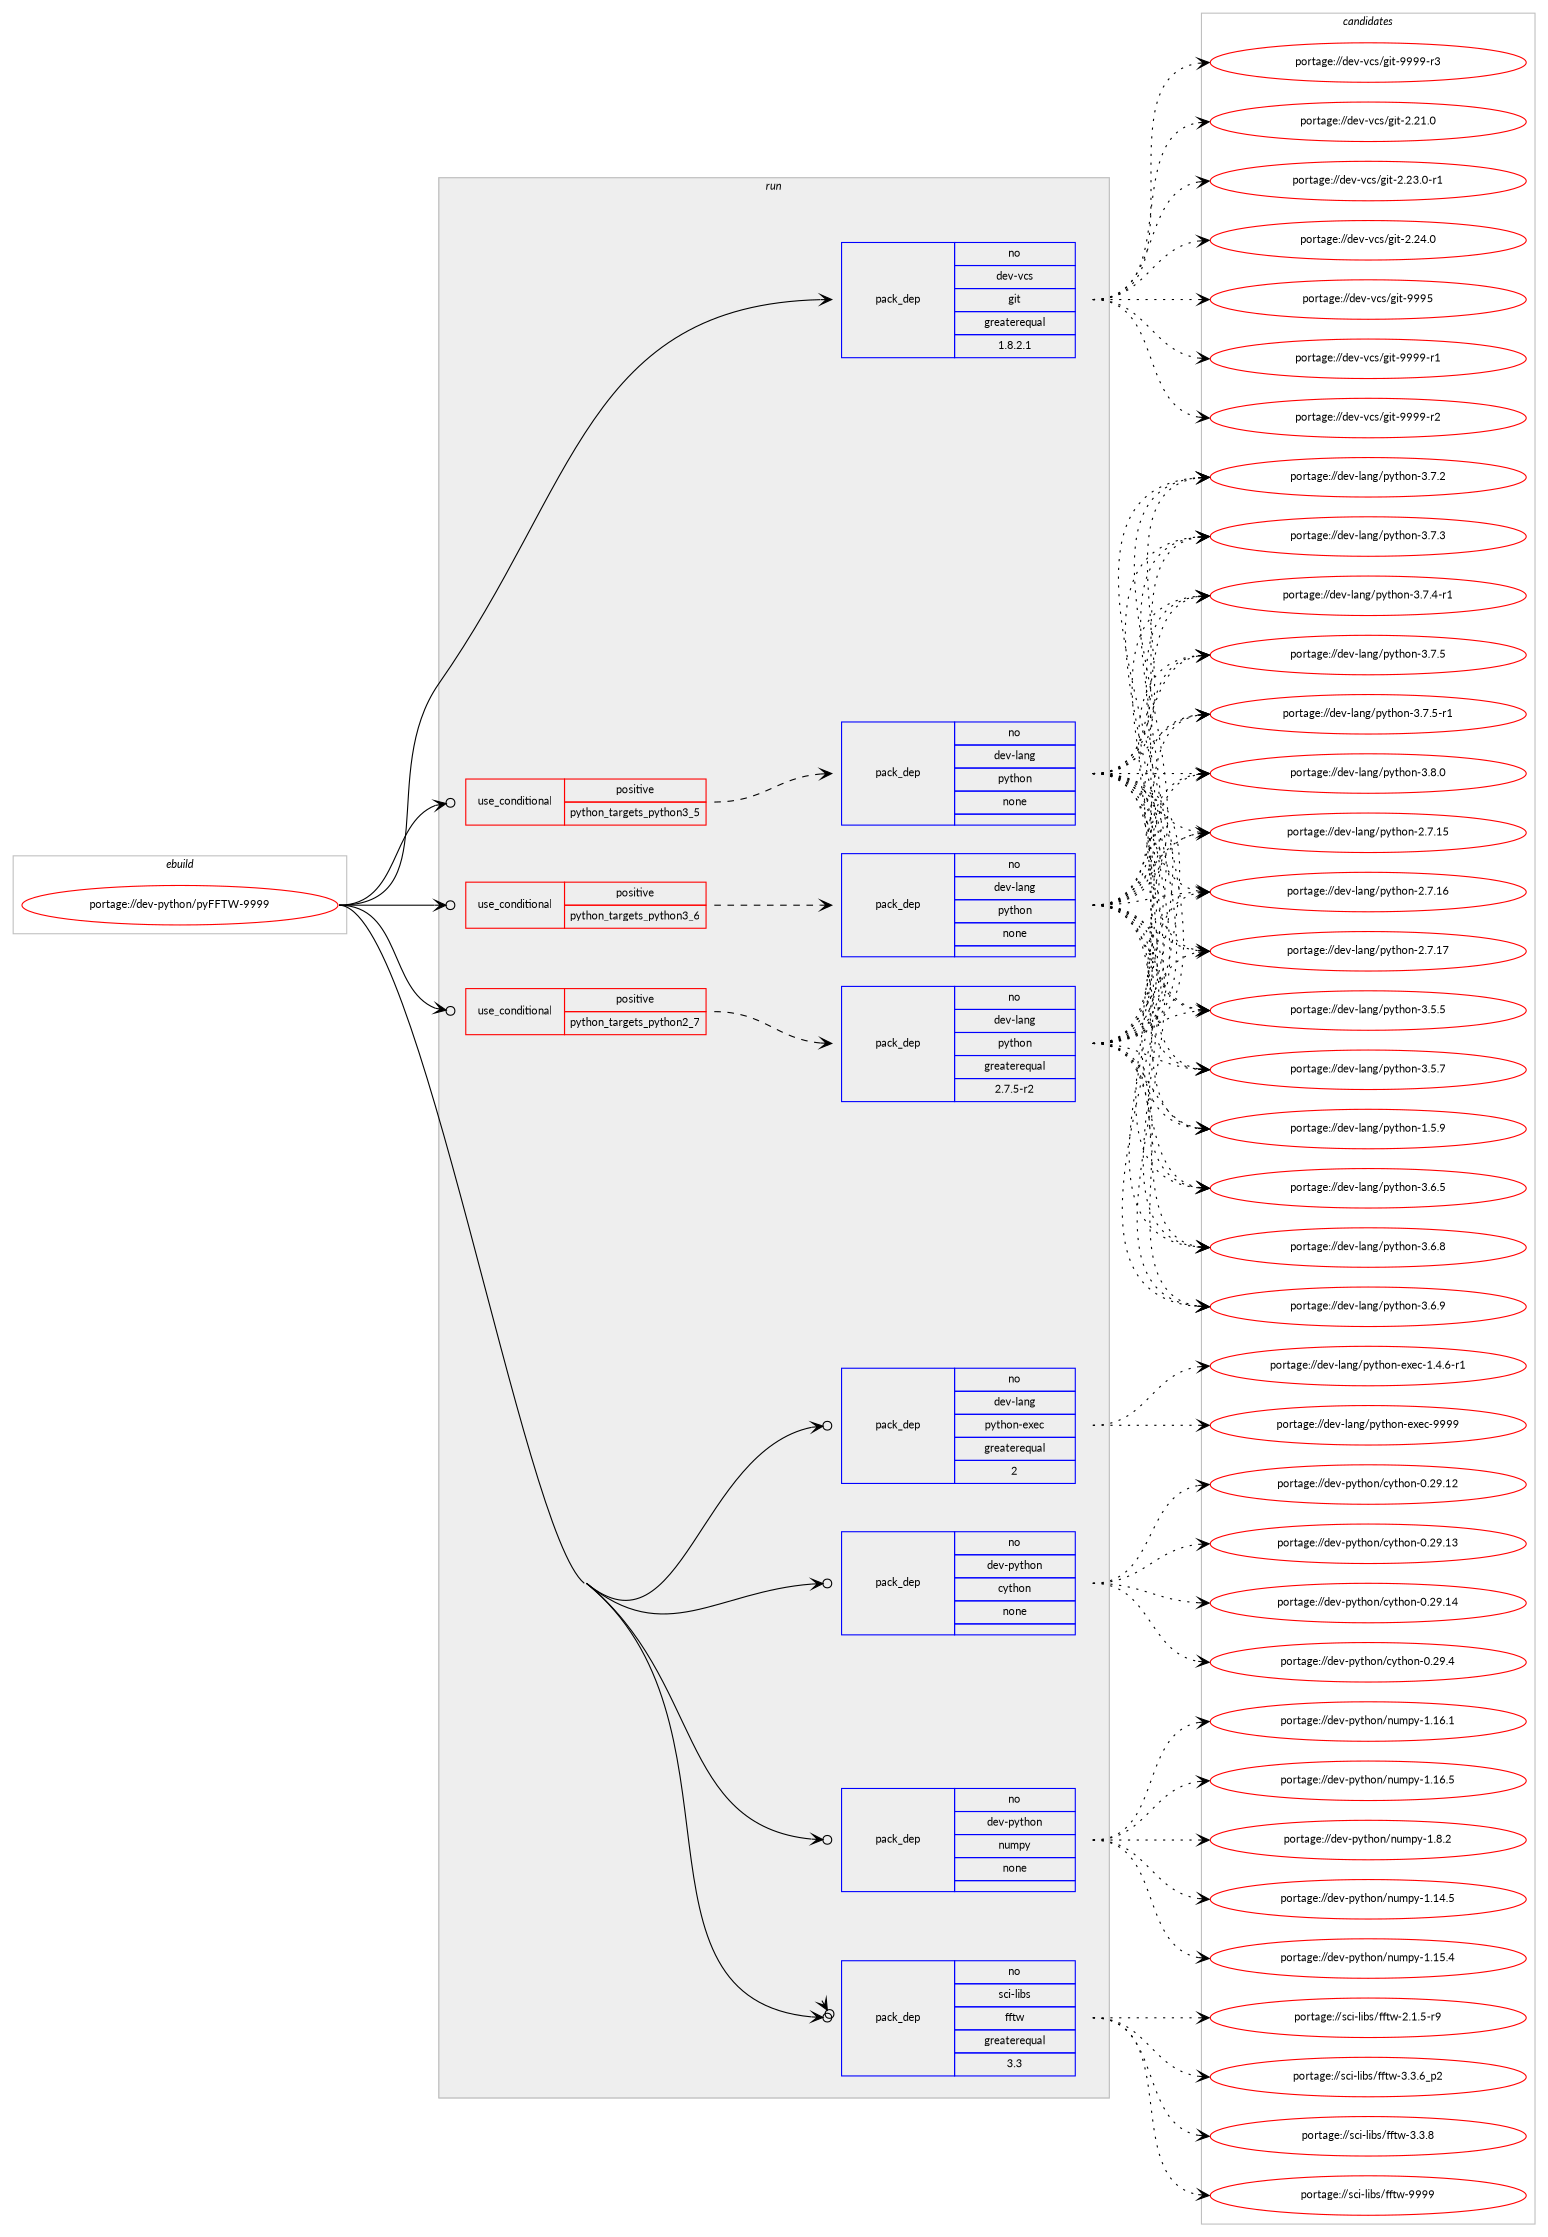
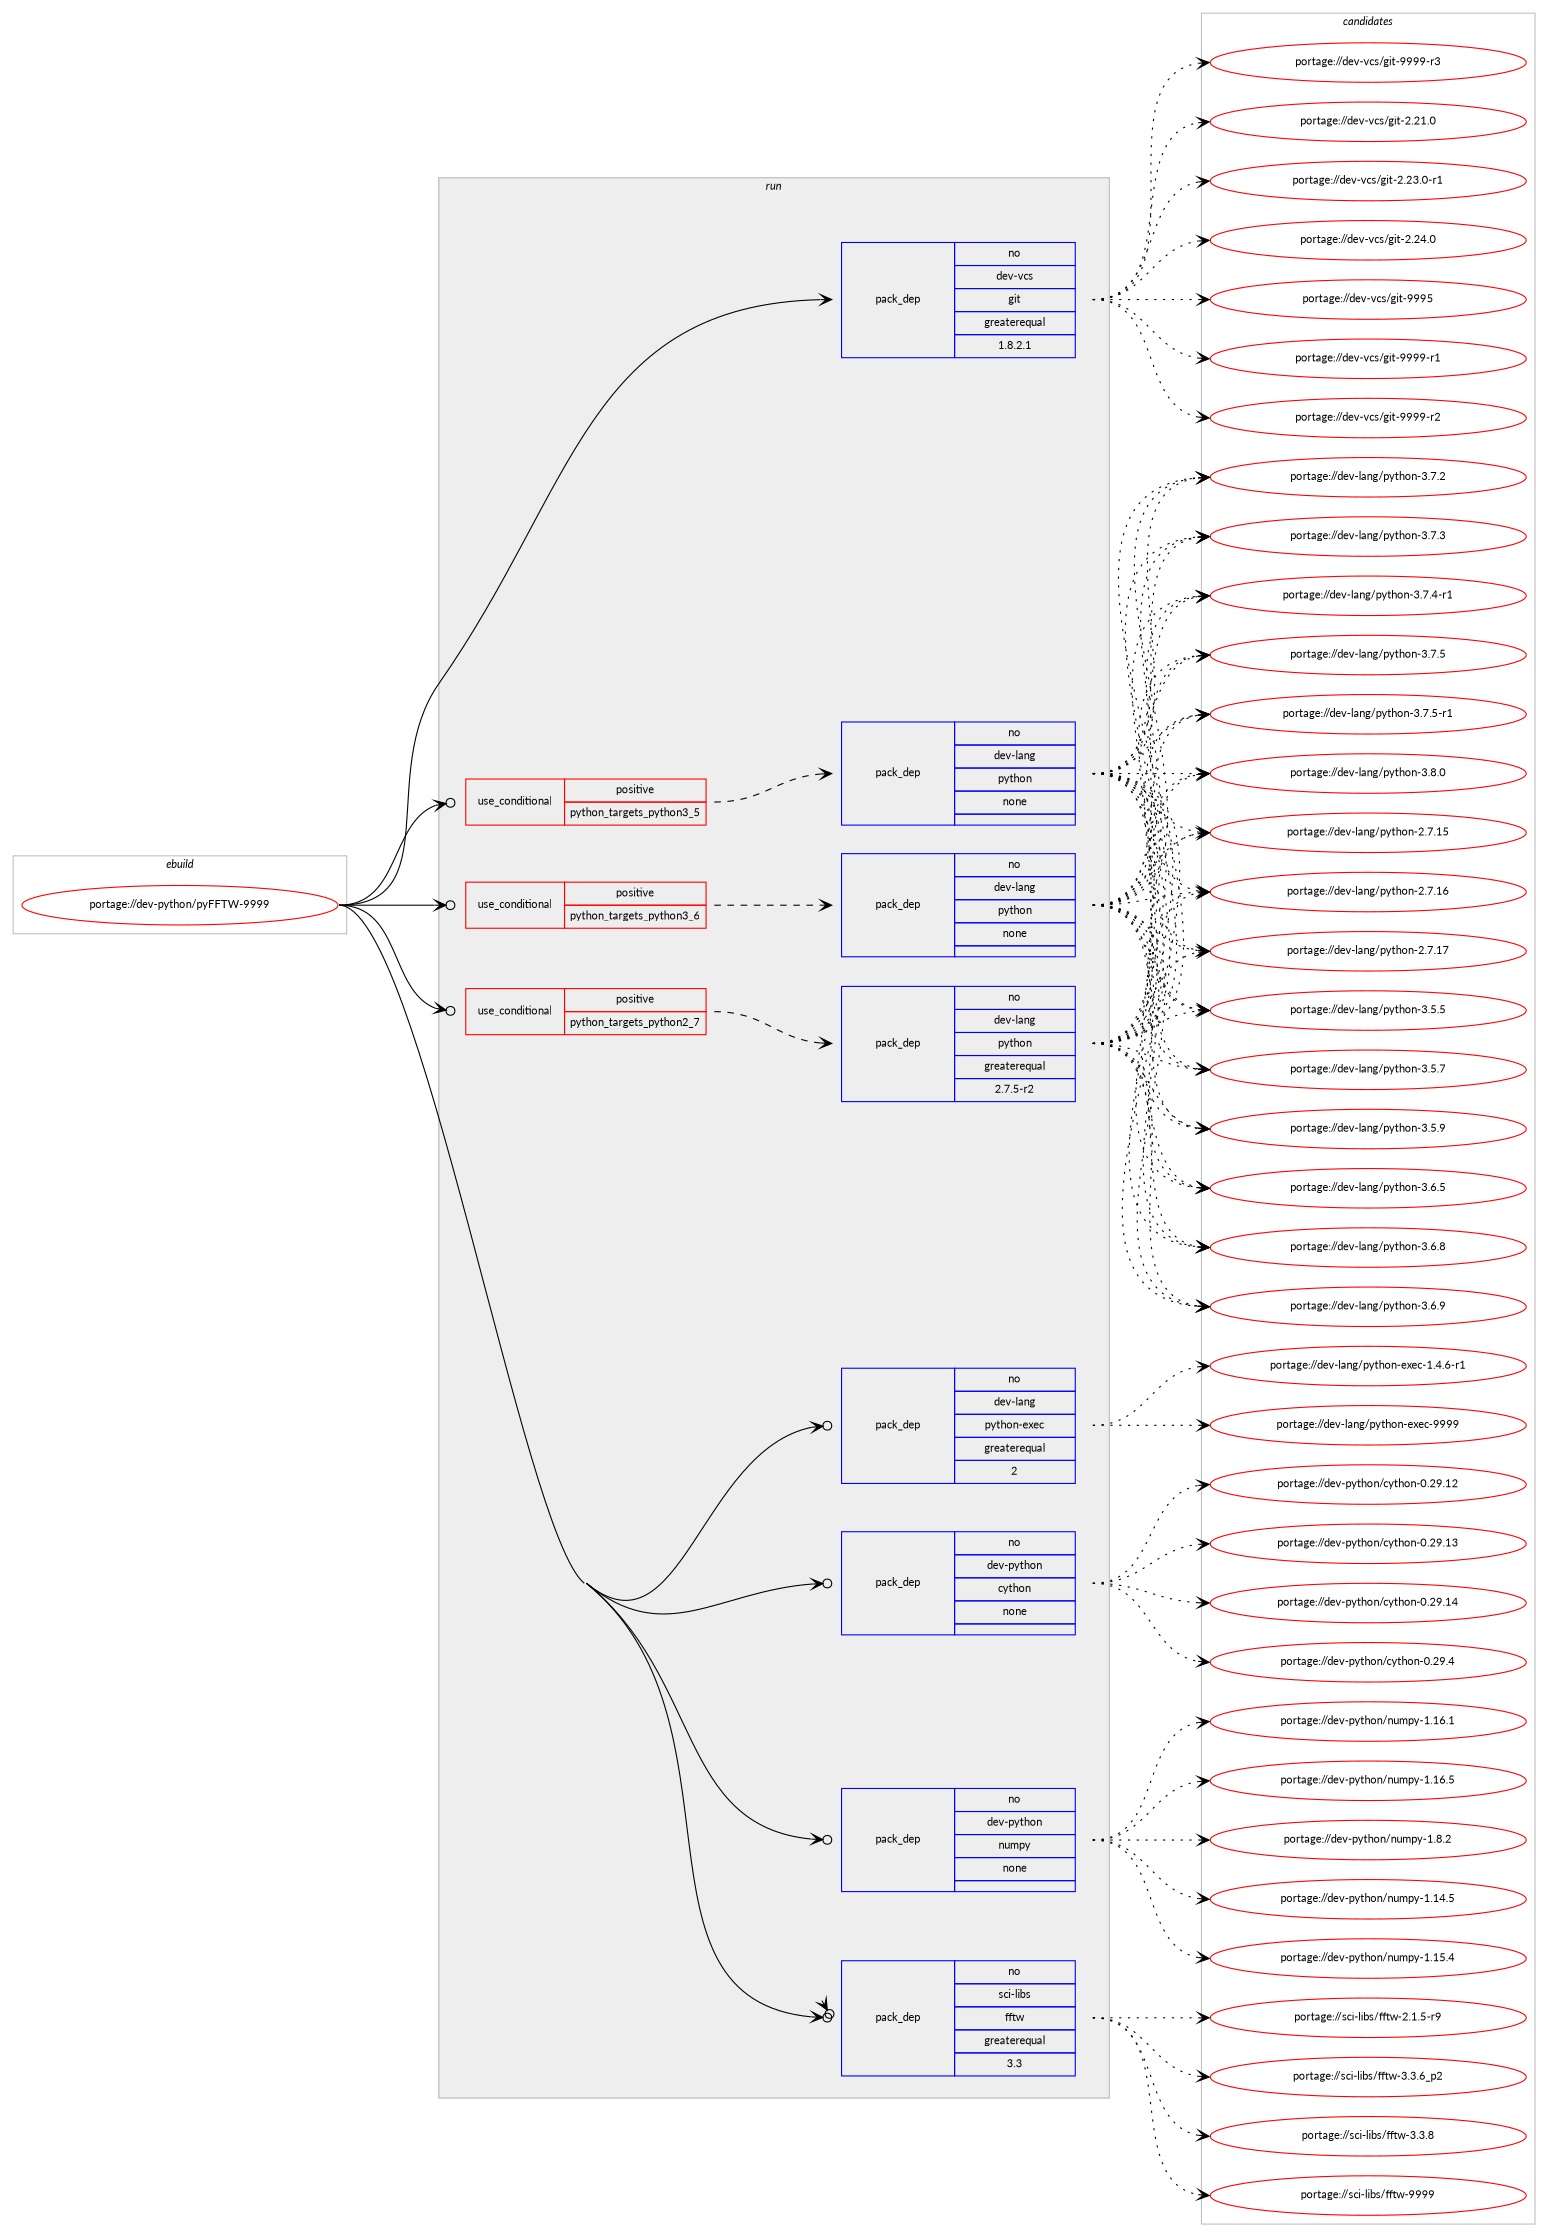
node "portage://dev-lang/python-1.5.9": label "portage://dev-lang/python-1.5.9" -> "portage://dev-lang/python-3.5.9"
